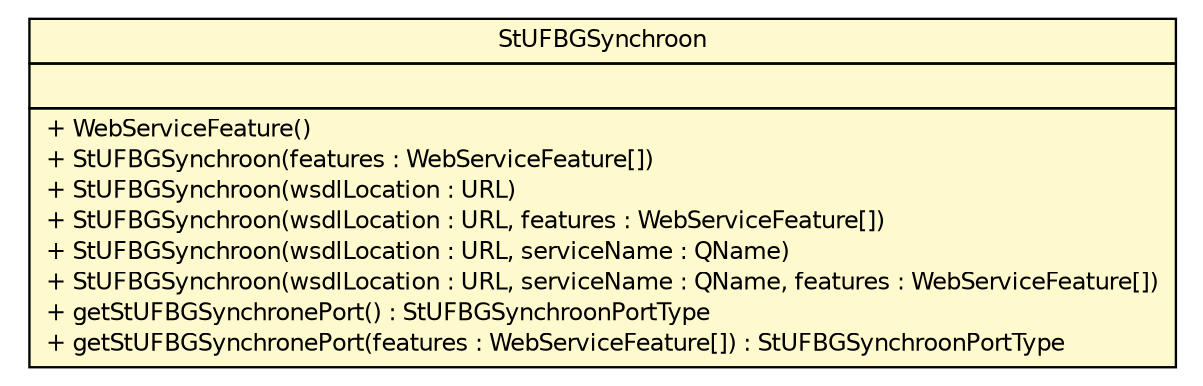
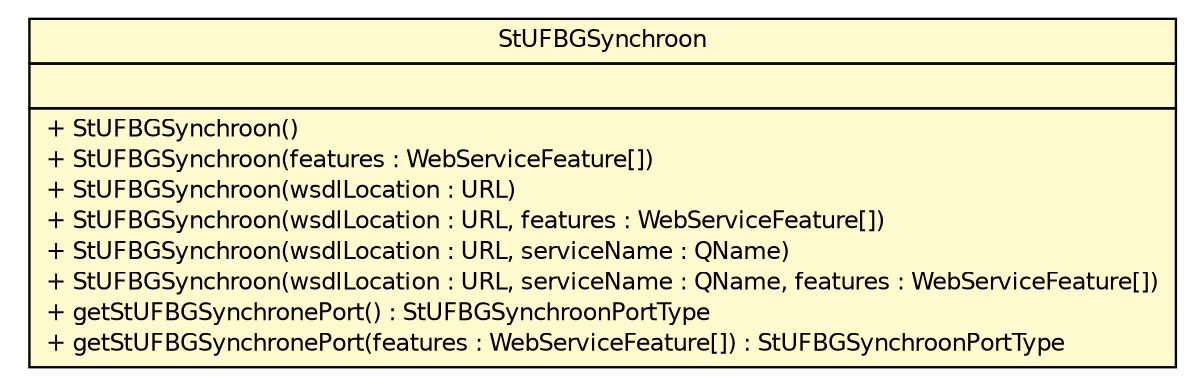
node "StUFBGSynchroon": text "+ WebServiceFeature()" -> "+ StUFBGSynchroon()"
